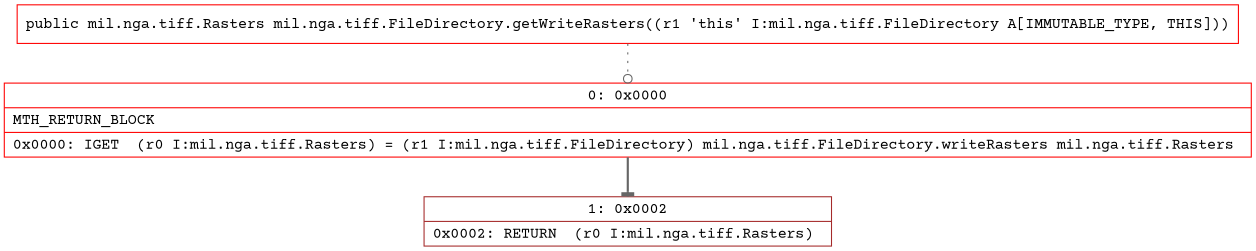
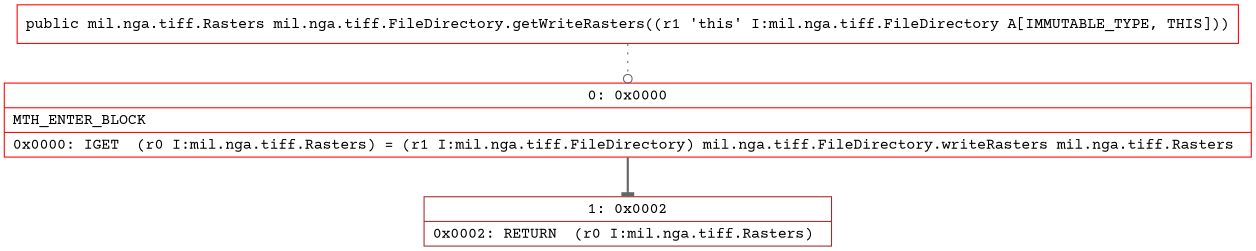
node "0: 0x0000": text "MTH_RETURN_BLOCK" -> "MTH_ENTER_BLOCK"
